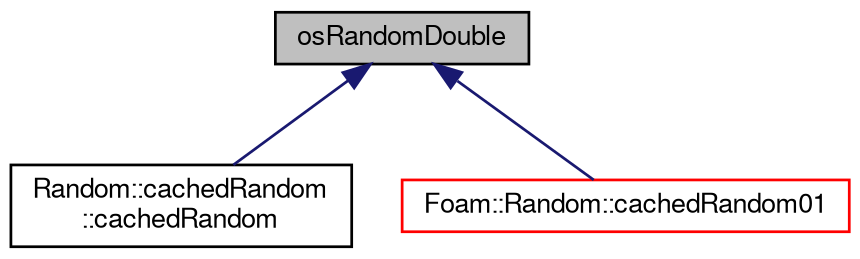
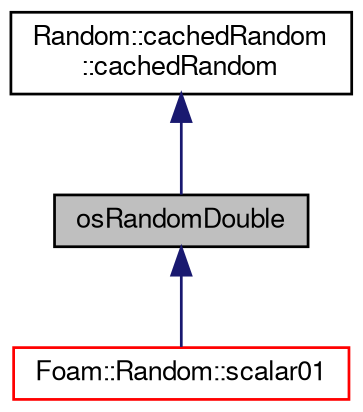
edge "Random::cachedRandom ::cachedRandom" -> "osRandomDouble": reversed
node "Foam::Random::cachedRandom01": label "Foam::Random::cachedRandom01" -> "Foam::Random::scalar01"
